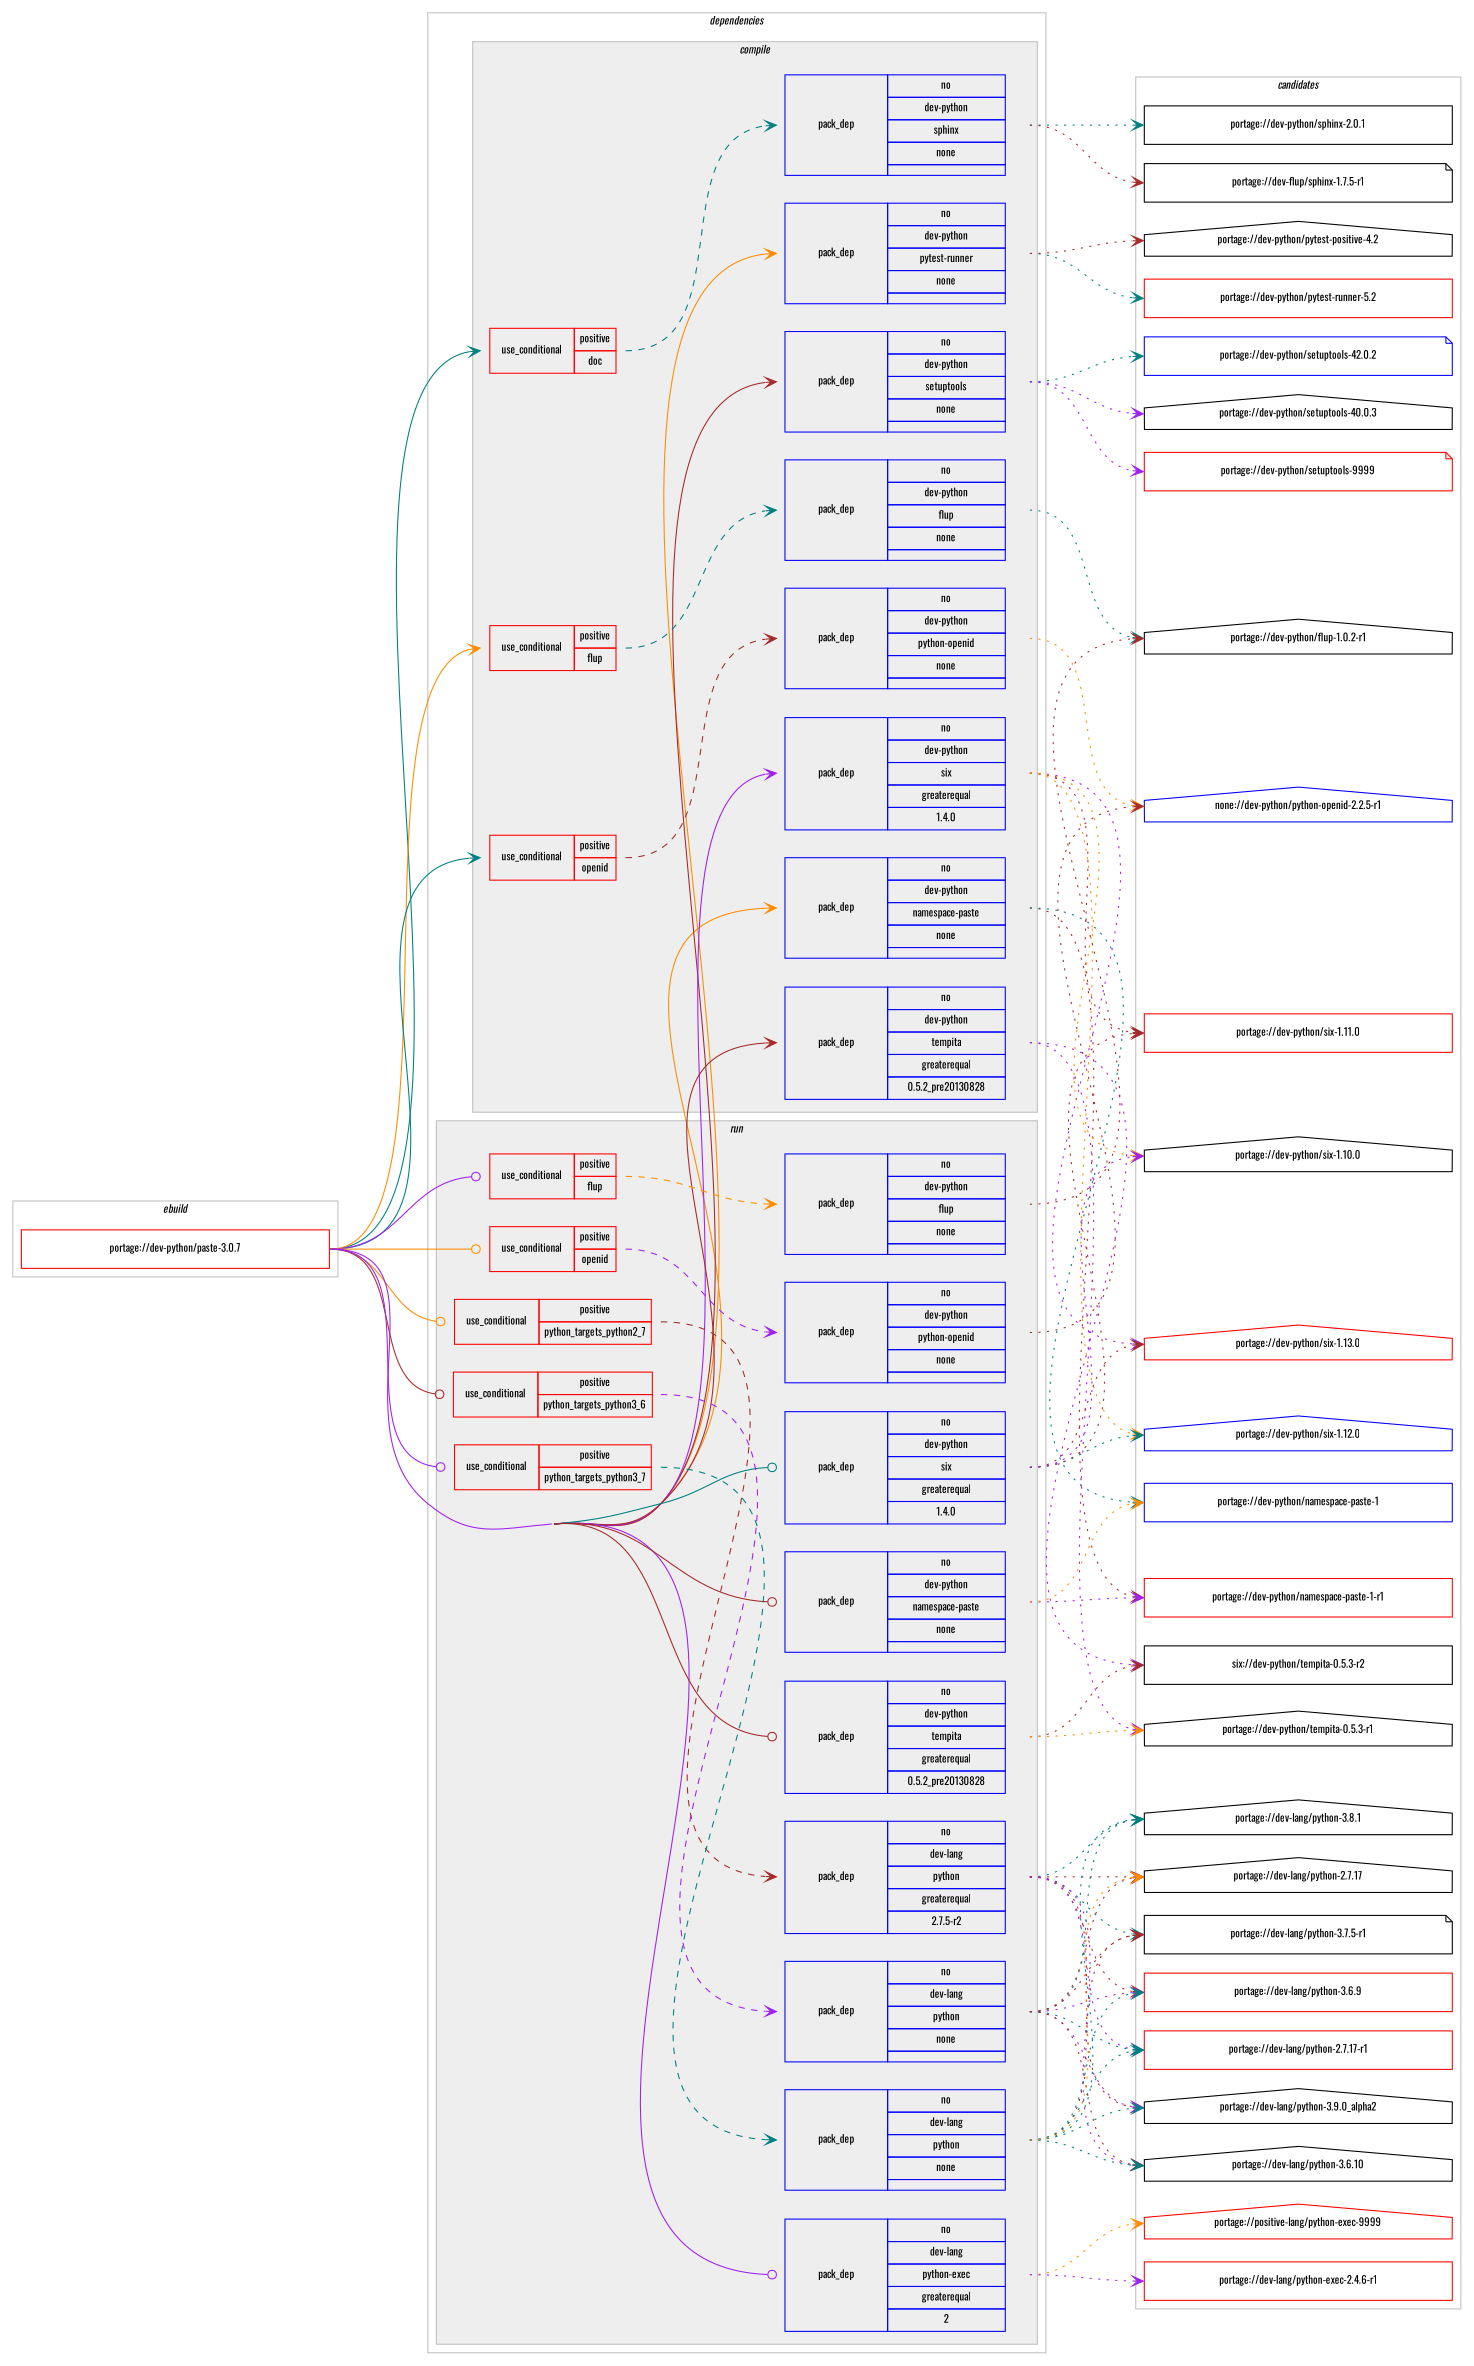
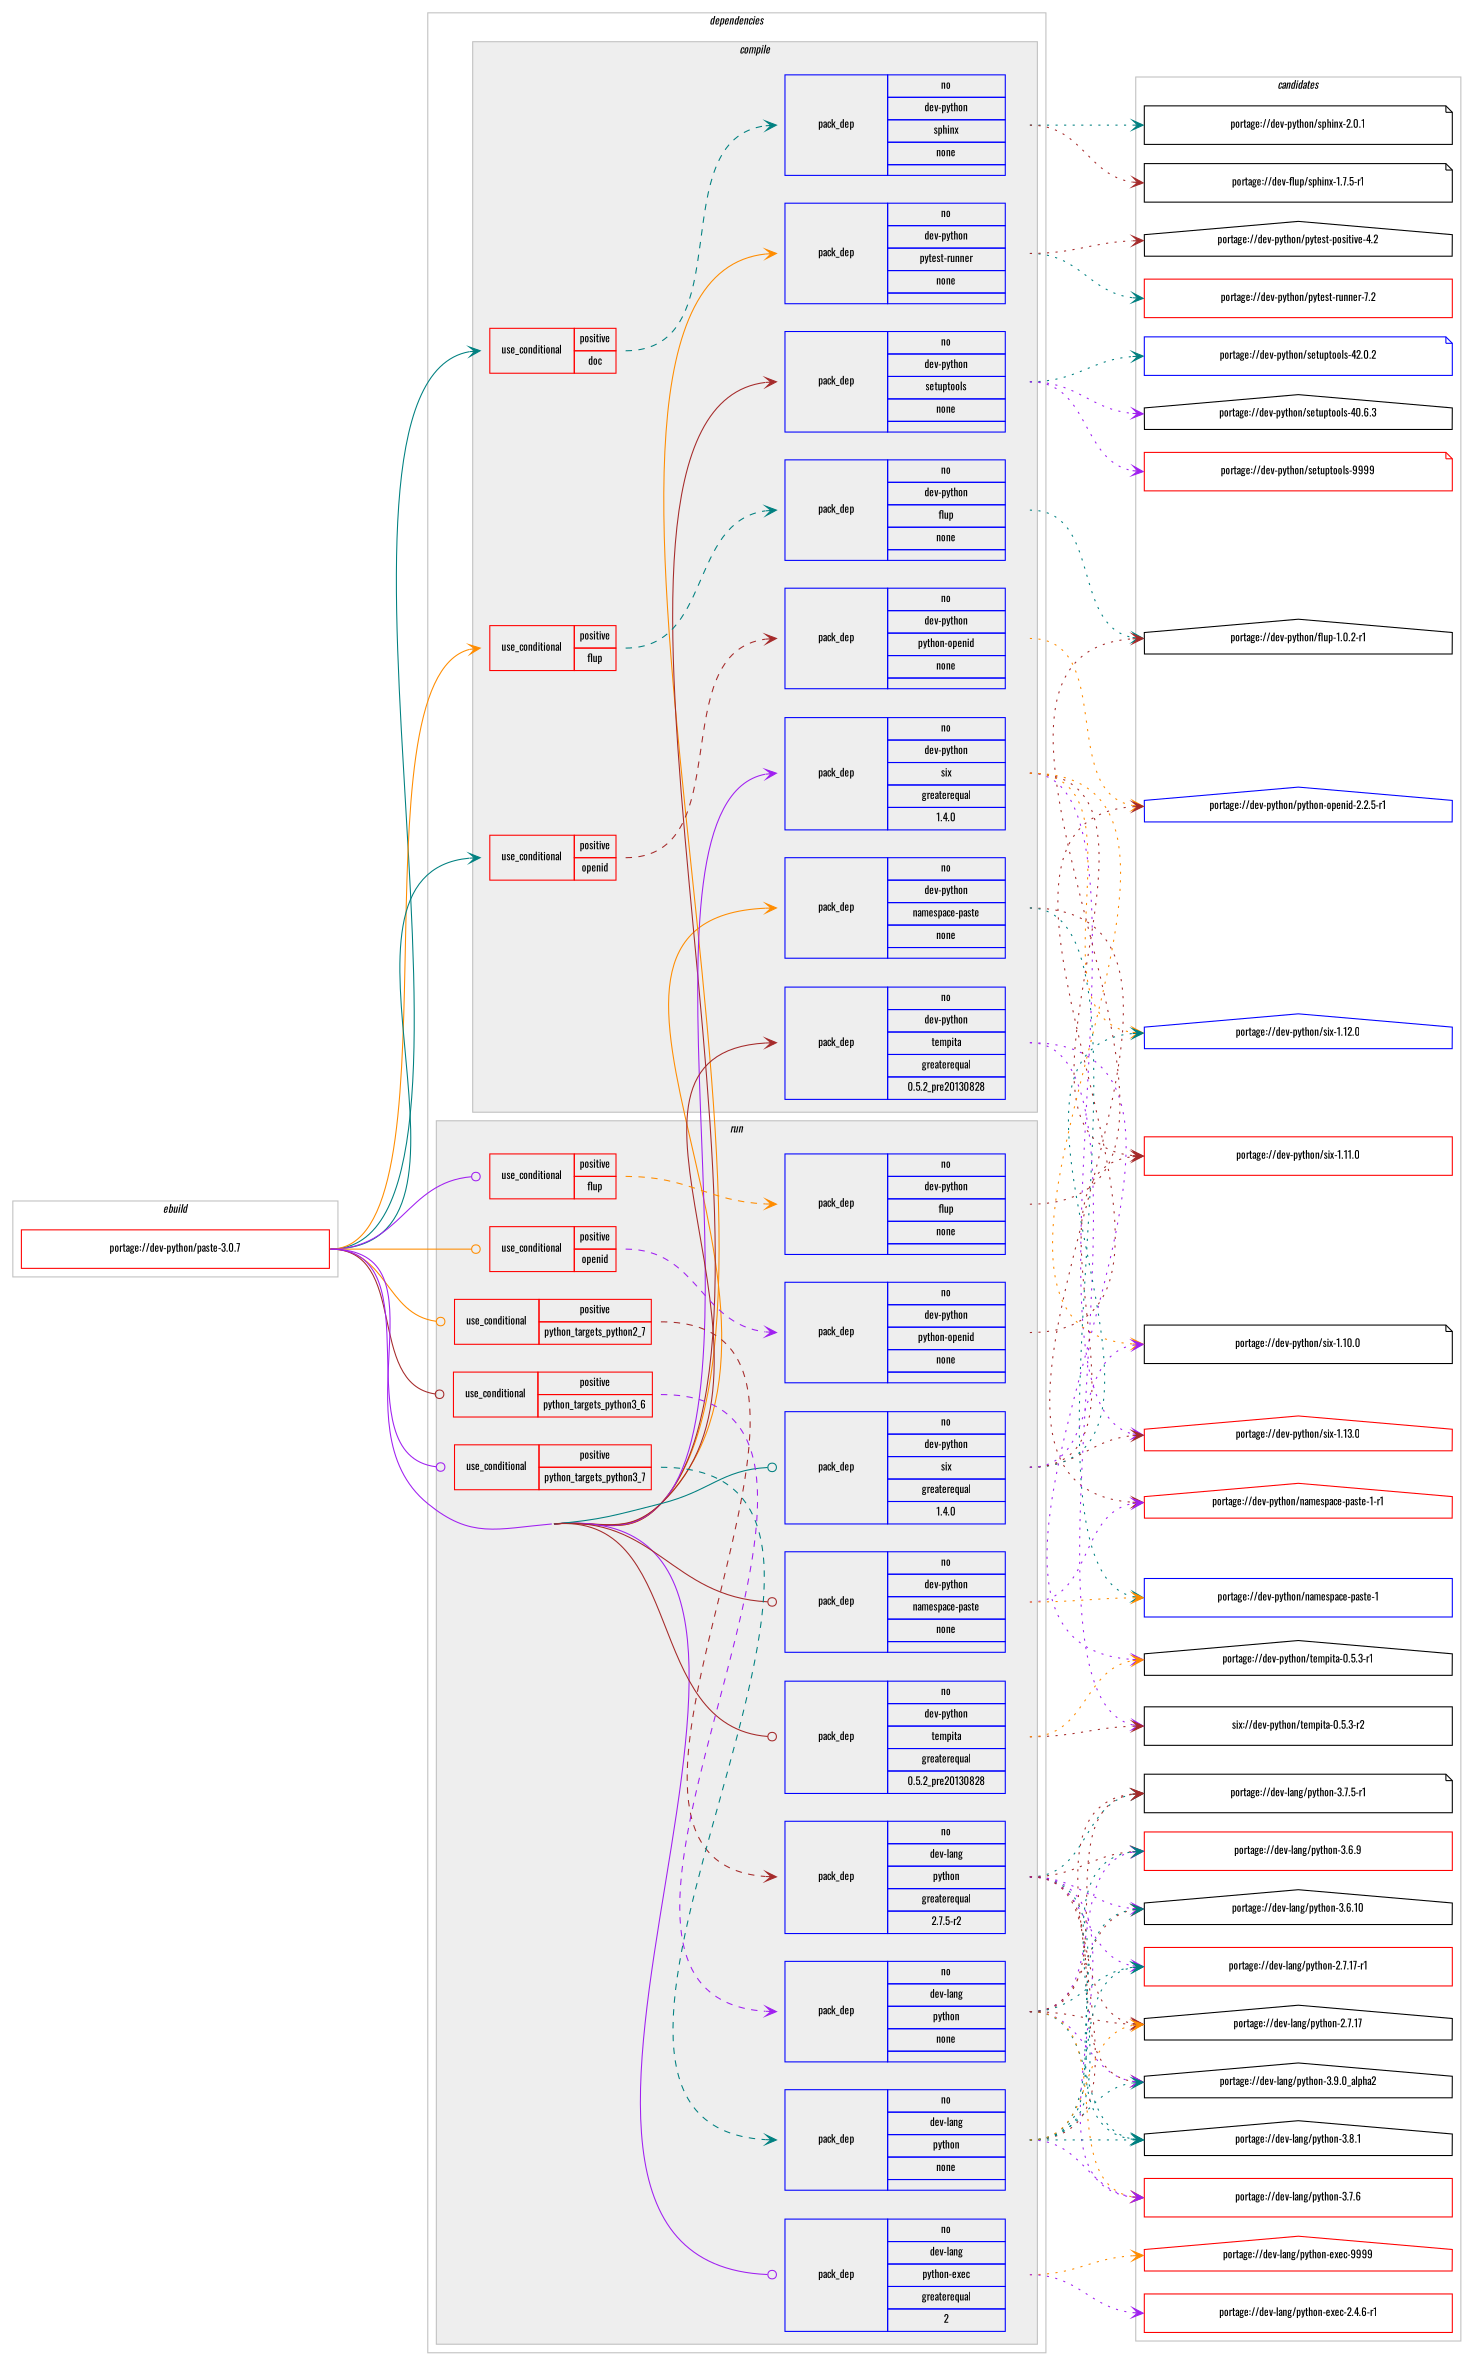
node "portage://dev-python/sphinx-2.0.1": shape box -> note
node "portage://dev-python/pytest-runner-5.2": label "portage://dev-python/pytest-runner-5.2" -> "portage://dev-python/pytest-runner-7.2"
node "portage://dev-python/setuptools-40.0.3": label "portage://dev-python/setuptools-40.0.3" -> "portage://dev-python/setuptools-40.6.3"
node "none://dev-python/python-openid-2.2.5-r1": label "none://dev-python/python-openid-2.2.5-r1" -> "portage://dev-python/python-openid-2.2.5-r1"
node "portage://dev-python/six-1.10.0": shape house -> note
node "portage://dev-python/namespace-paste-1-r1": shape box -> house
node "portage://dev-lang/python-3.7.6": added
node "portage://positive-lang/python-exec-9999": label "portage://positive-lang/python-exec-9999" -> "portage://dev-lang/python-exec-9999"
